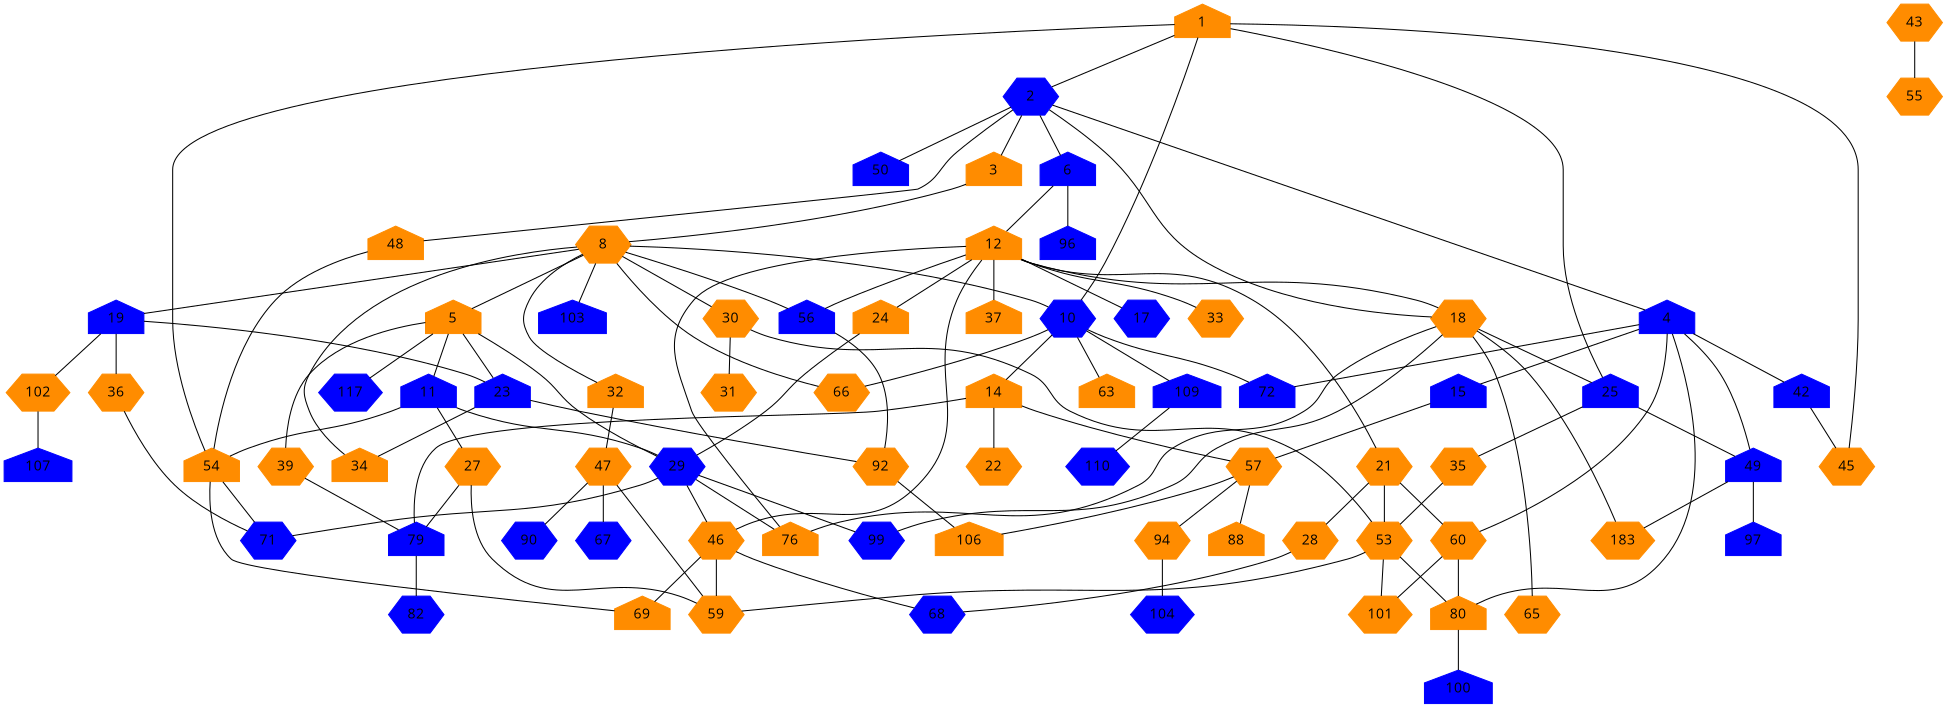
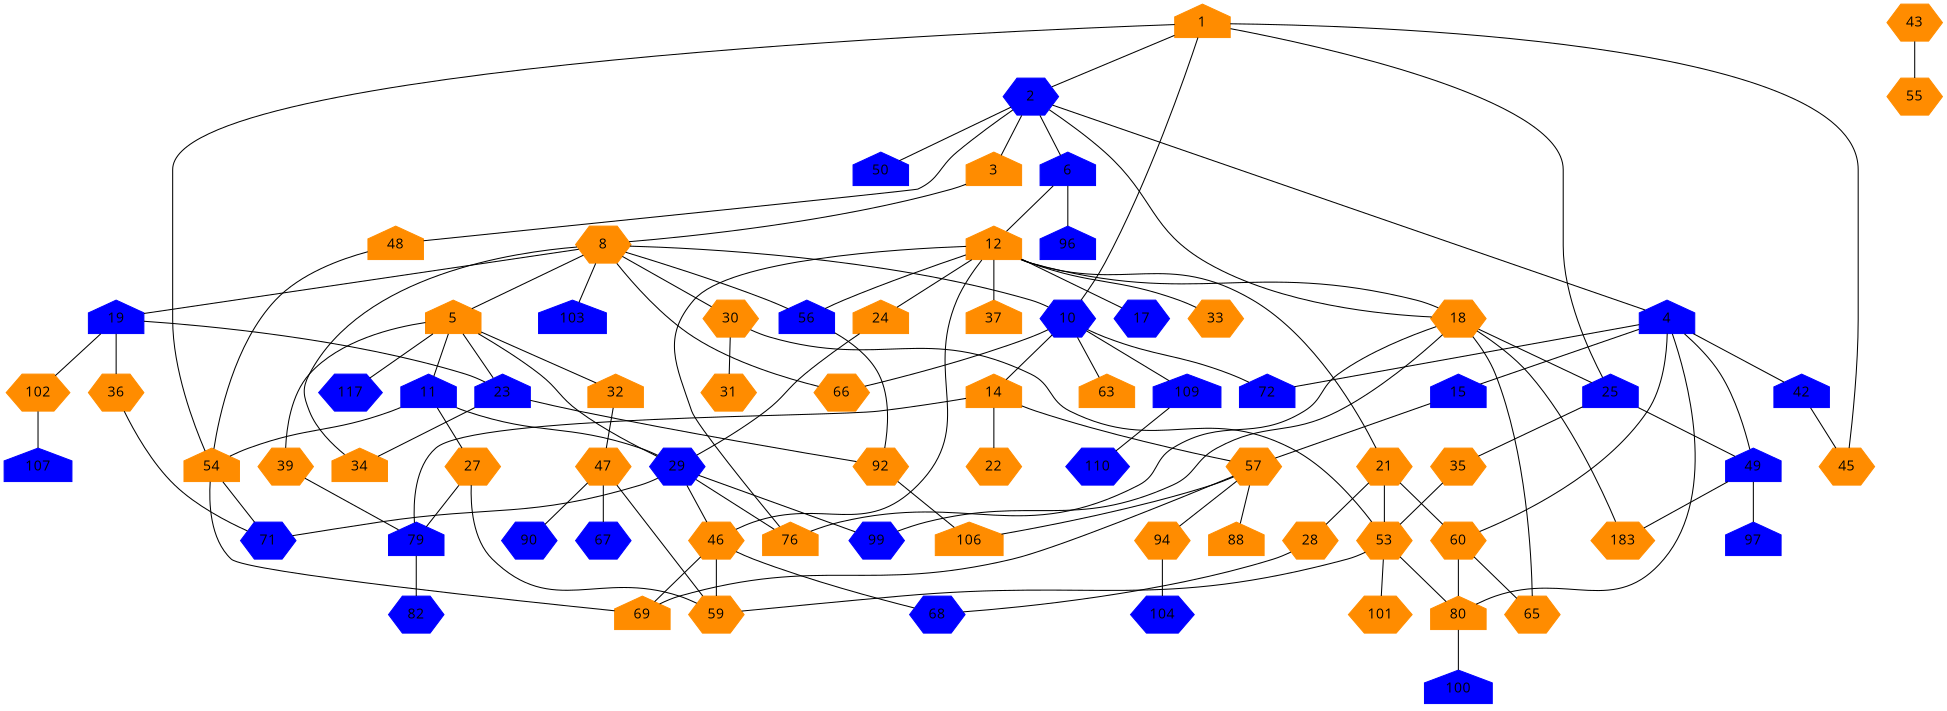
edge "8" -- "32": now "5" -- "32"
edge "57" -- "69": added
edge "60" -- "101": now "60" -- "65"
